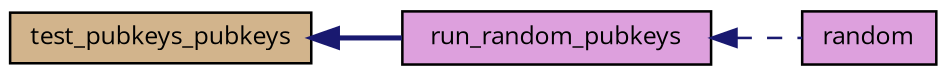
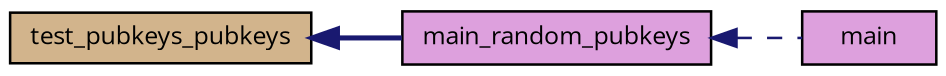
node "run_random_pubkeys": label "run_random_pubkeys" -> "main_random_pubkeys"
node "random": label "random" -> "main"
